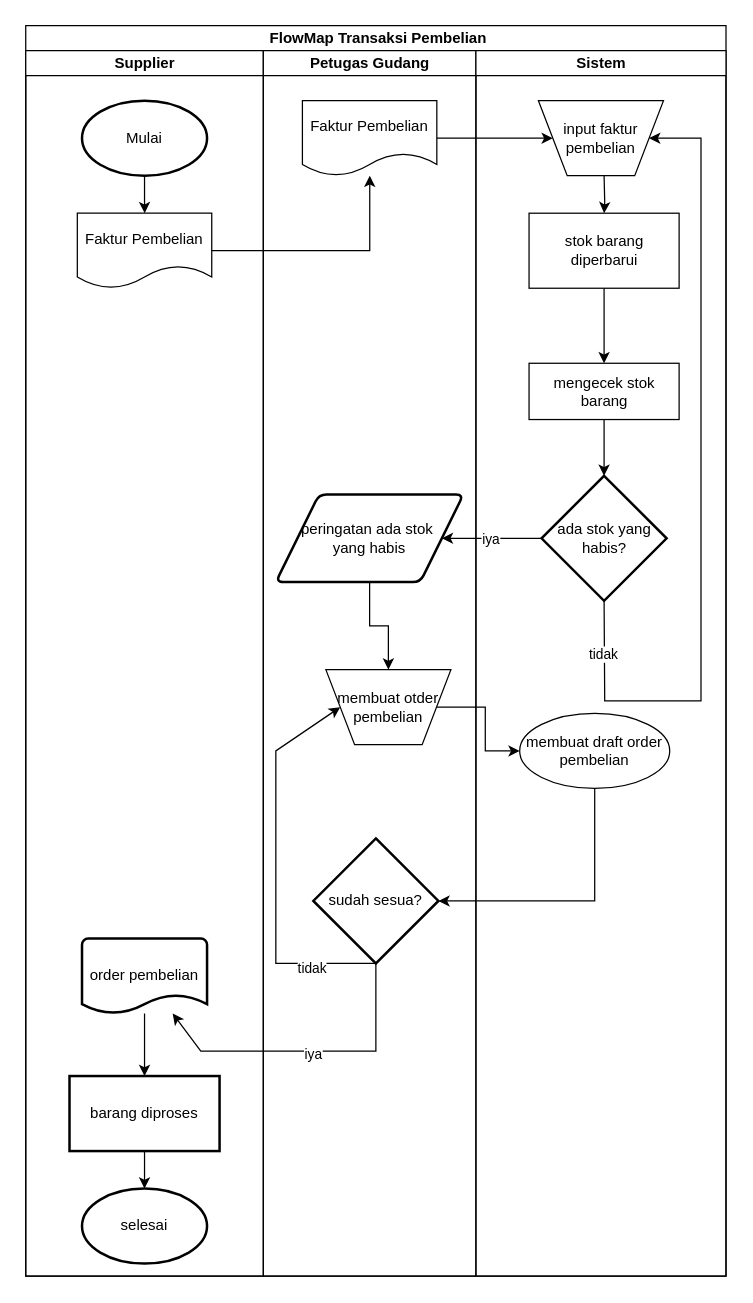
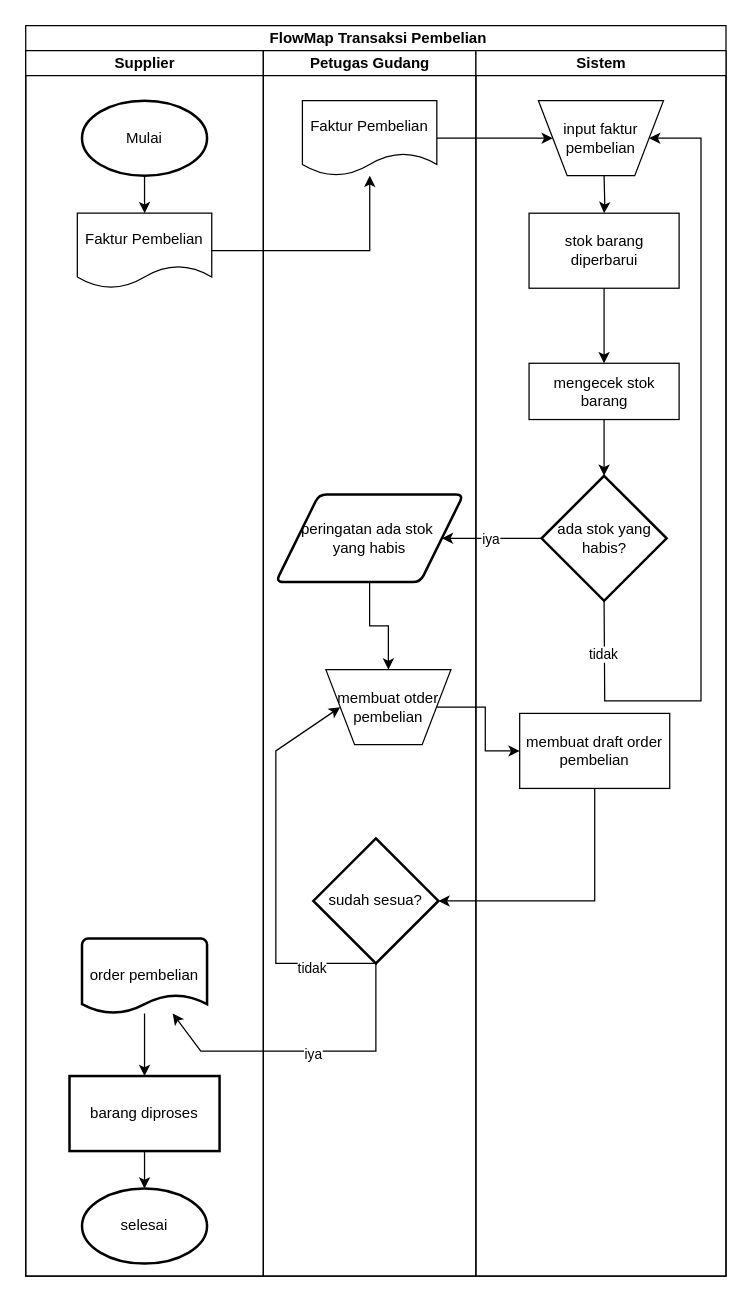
node "membuat draft order pembelian": shape ellipse -> rectangle
